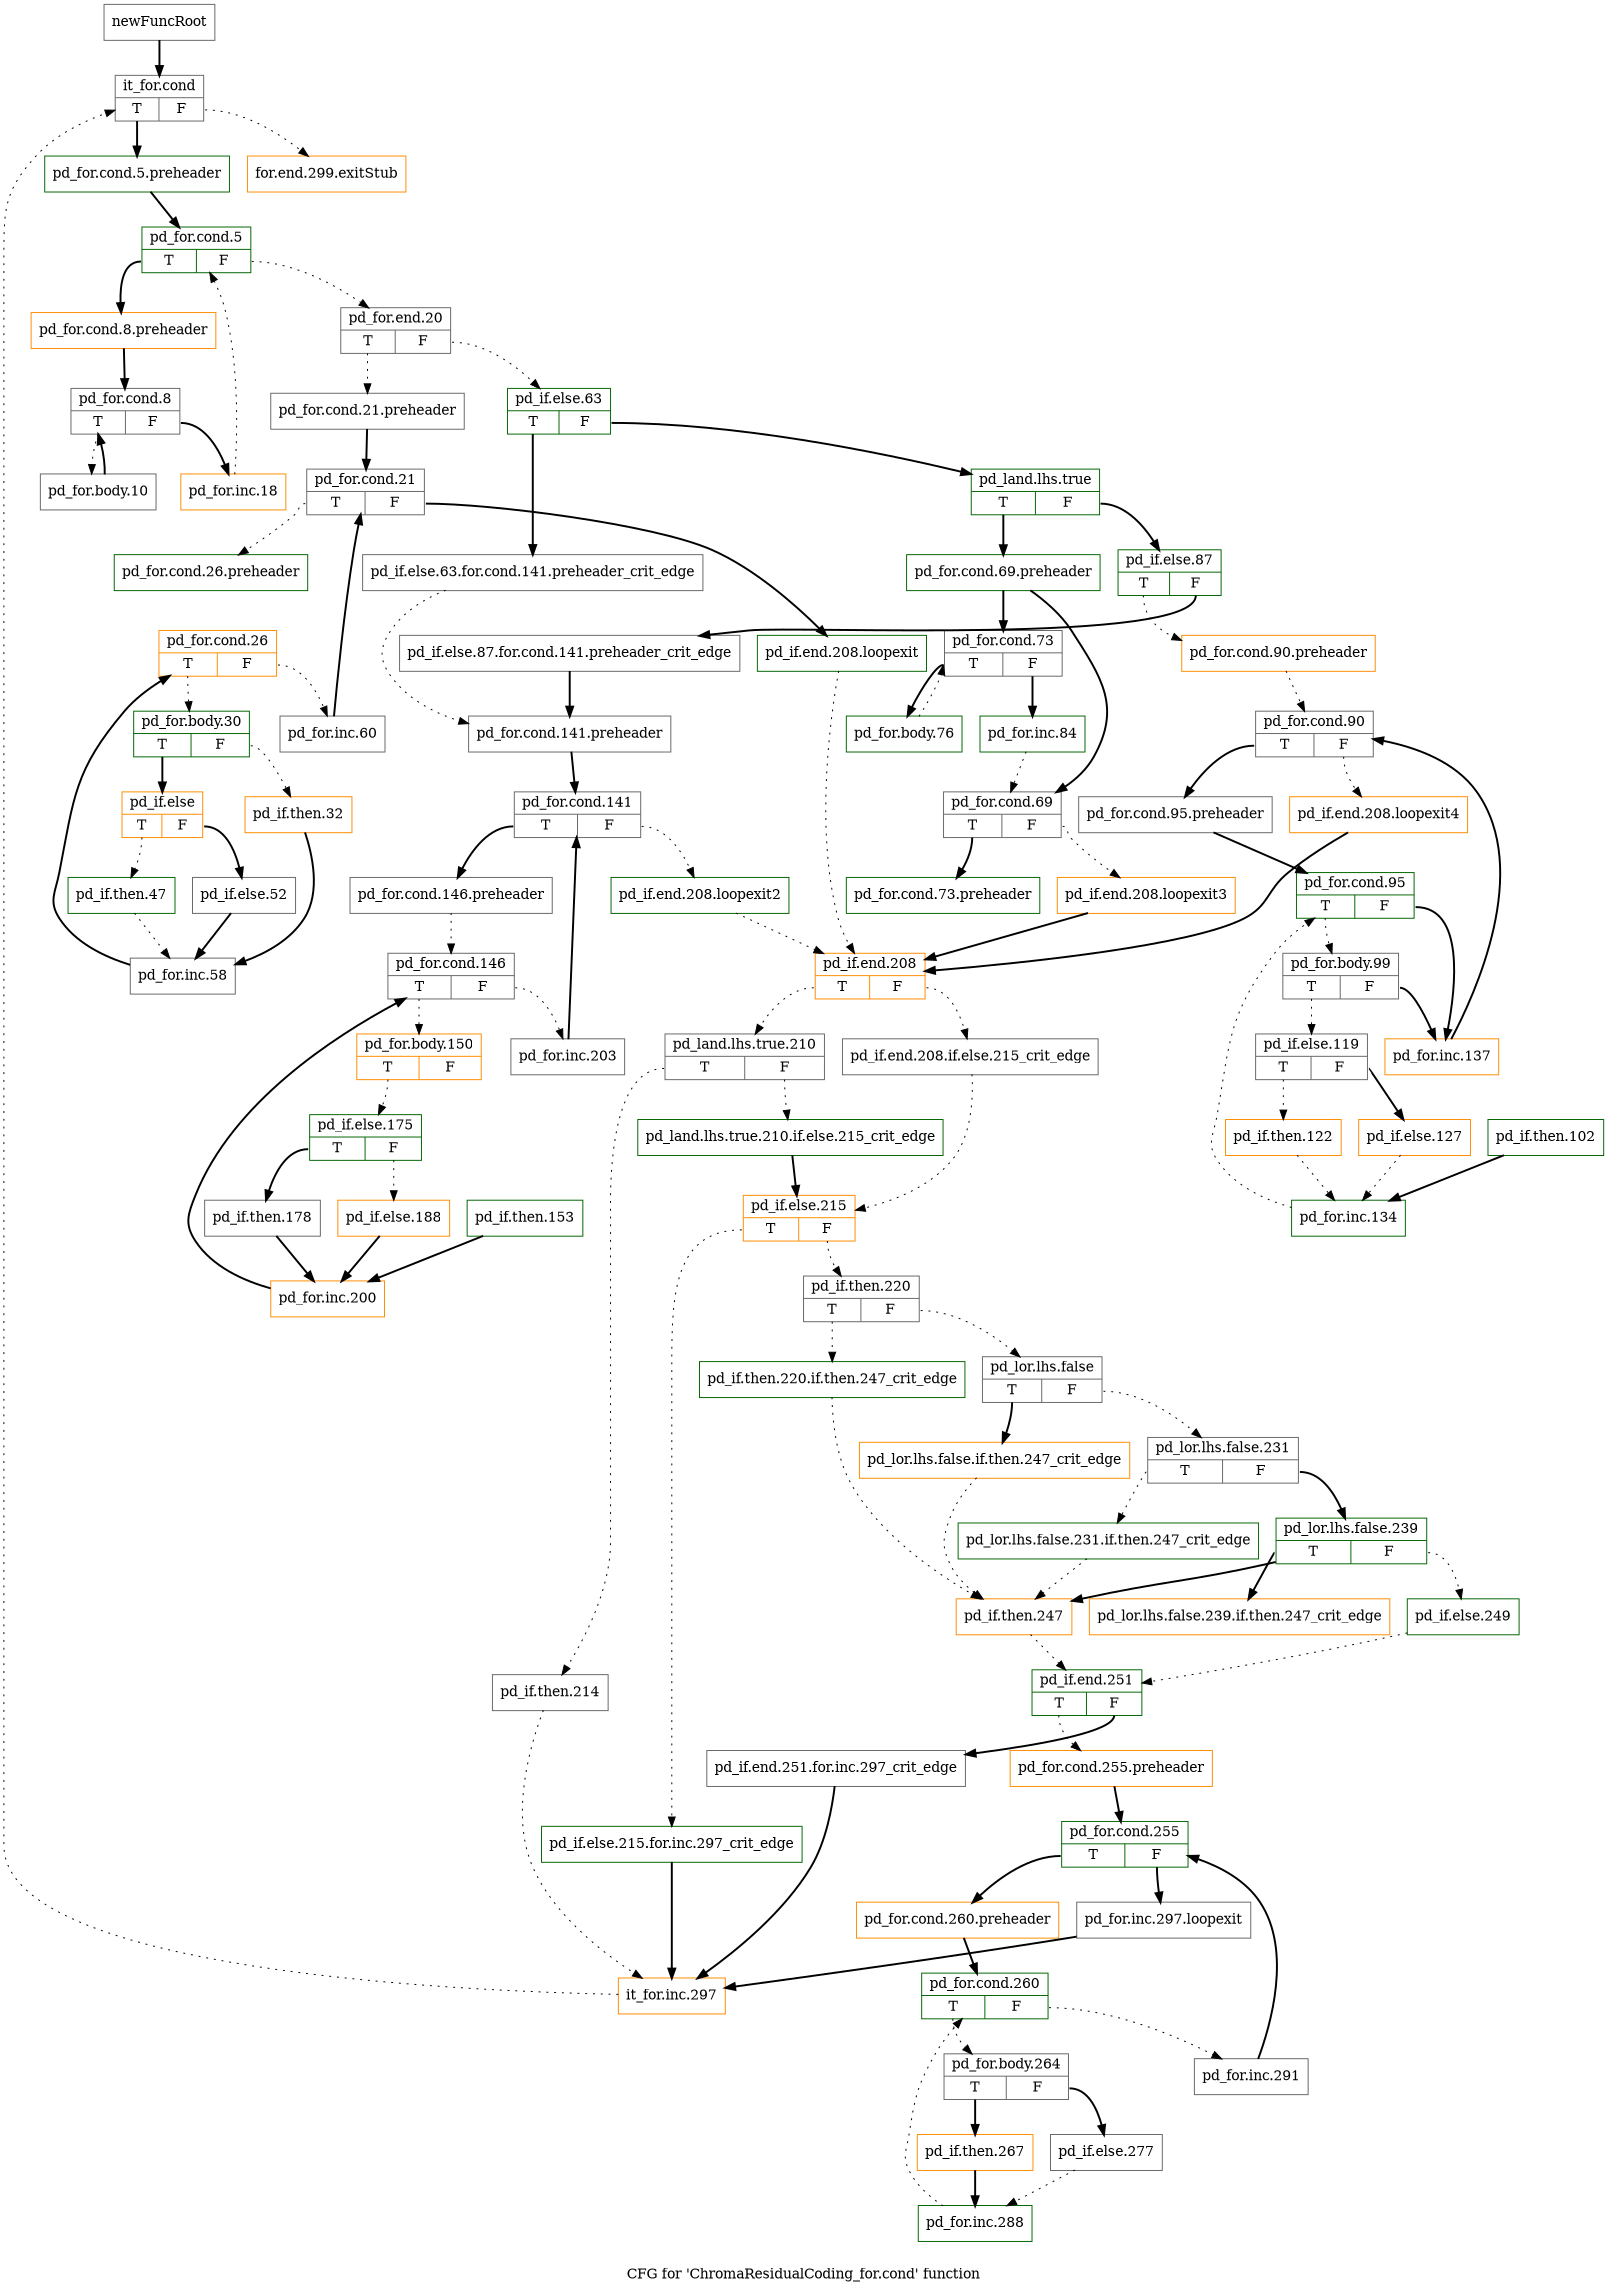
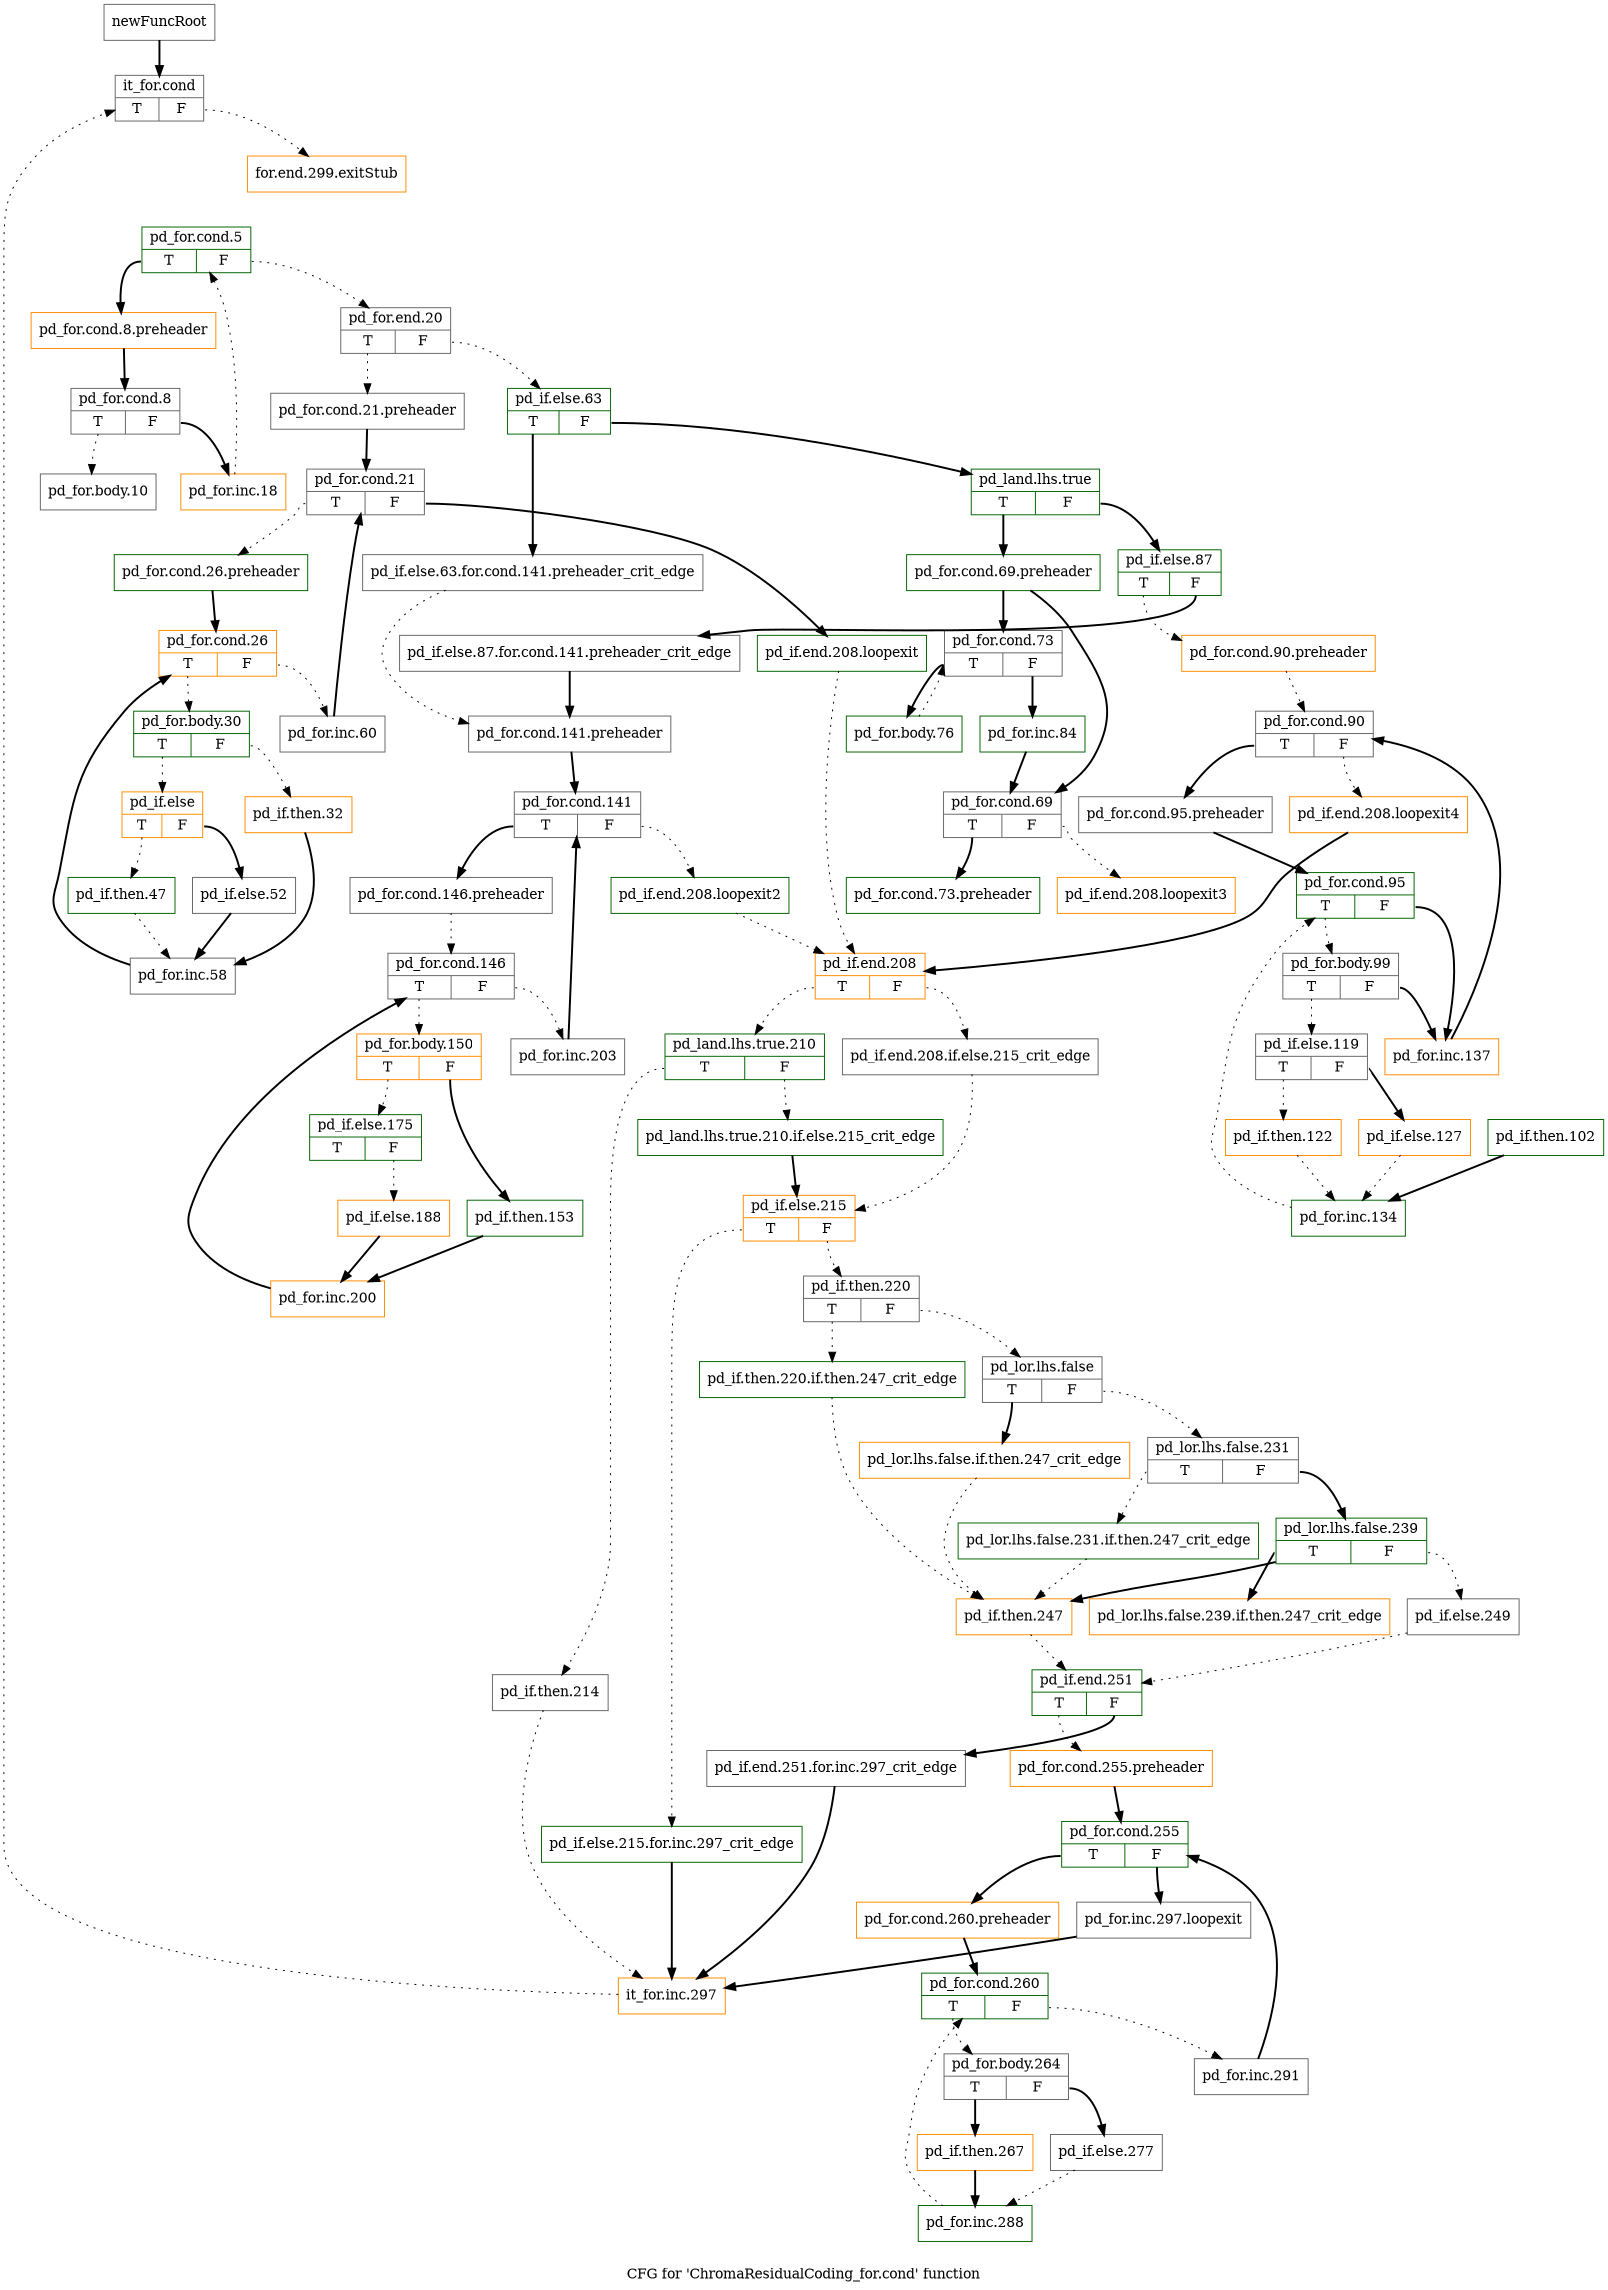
node "pd_for.cond.5.preheader": removed
edge "pd_for.body.10" -> "pd_for.cond.8": removed
edge "pd_for.cond.26.preheader" -> "pd_for.cond.26": added
edge "pd_for.inc.84" -> "pd_for.cond.69": style dotted -> bold
edge "pd_for.body.30" -> "pd_if.else": style bold -> dotted
edge "pd_if.end.208.loopexit3" -> "pd_if.end.208": removed
node "pd_land.lhs.true.210": color gray40 -> darkgreen
edge "pd_for.body.150" -> "pd_if.then.153": added
node "pd_if.then.178": removed
node "pd_if.else.249": color darkgreen -> gray40
